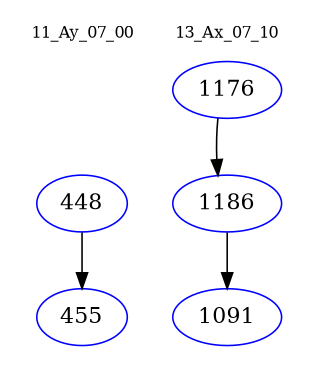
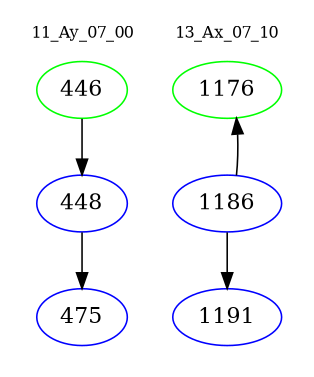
node "446": added
node "1176": color blue -> green
edge "1176" -> "1186": reversed
node "455": label "455" -> "475"
node "1091": label "1091" -> "1191"
